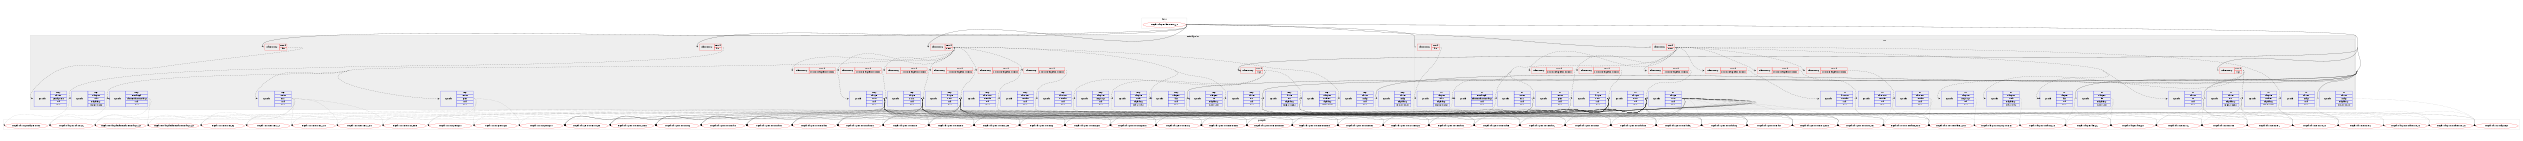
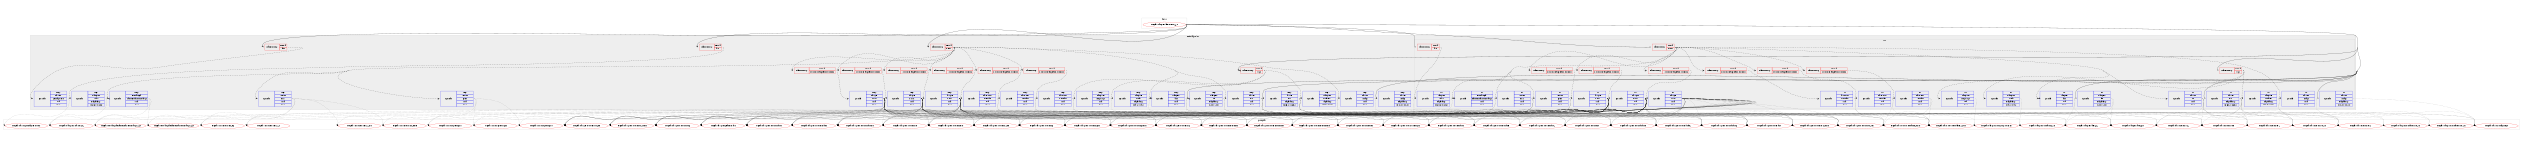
node "portage://x11-libs/gtk+-3.24.41-r1": removed
node "portage://dev-lang/python-3.11.9-r1": label "portage://dev-lang/python-3.11.9-r1" -> "portage://dev-lang/target-3.11.9-r1"
